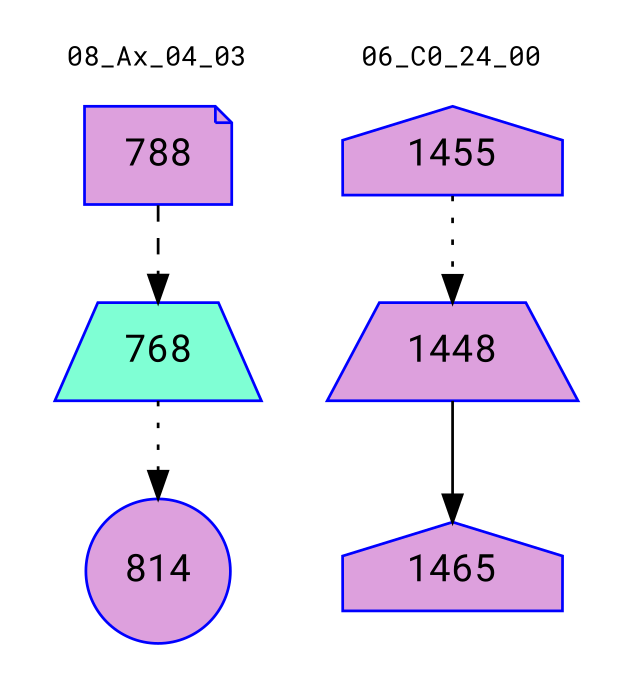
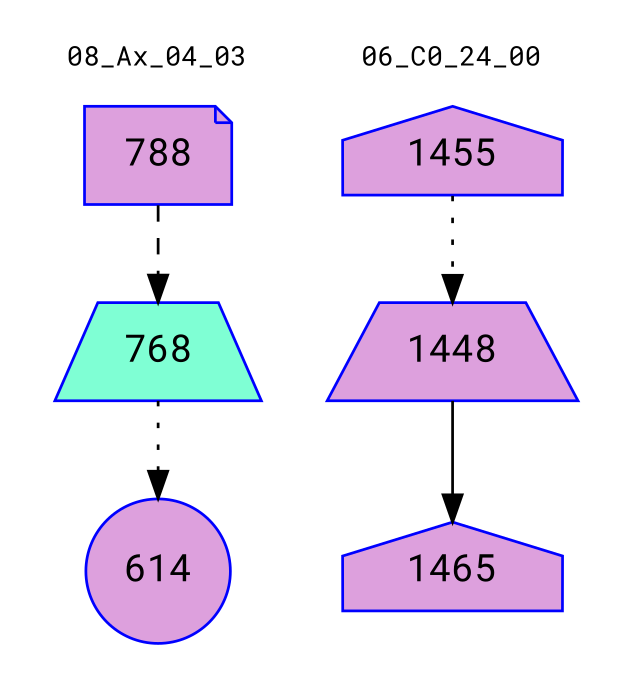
node "814": label "814" -> "614"
